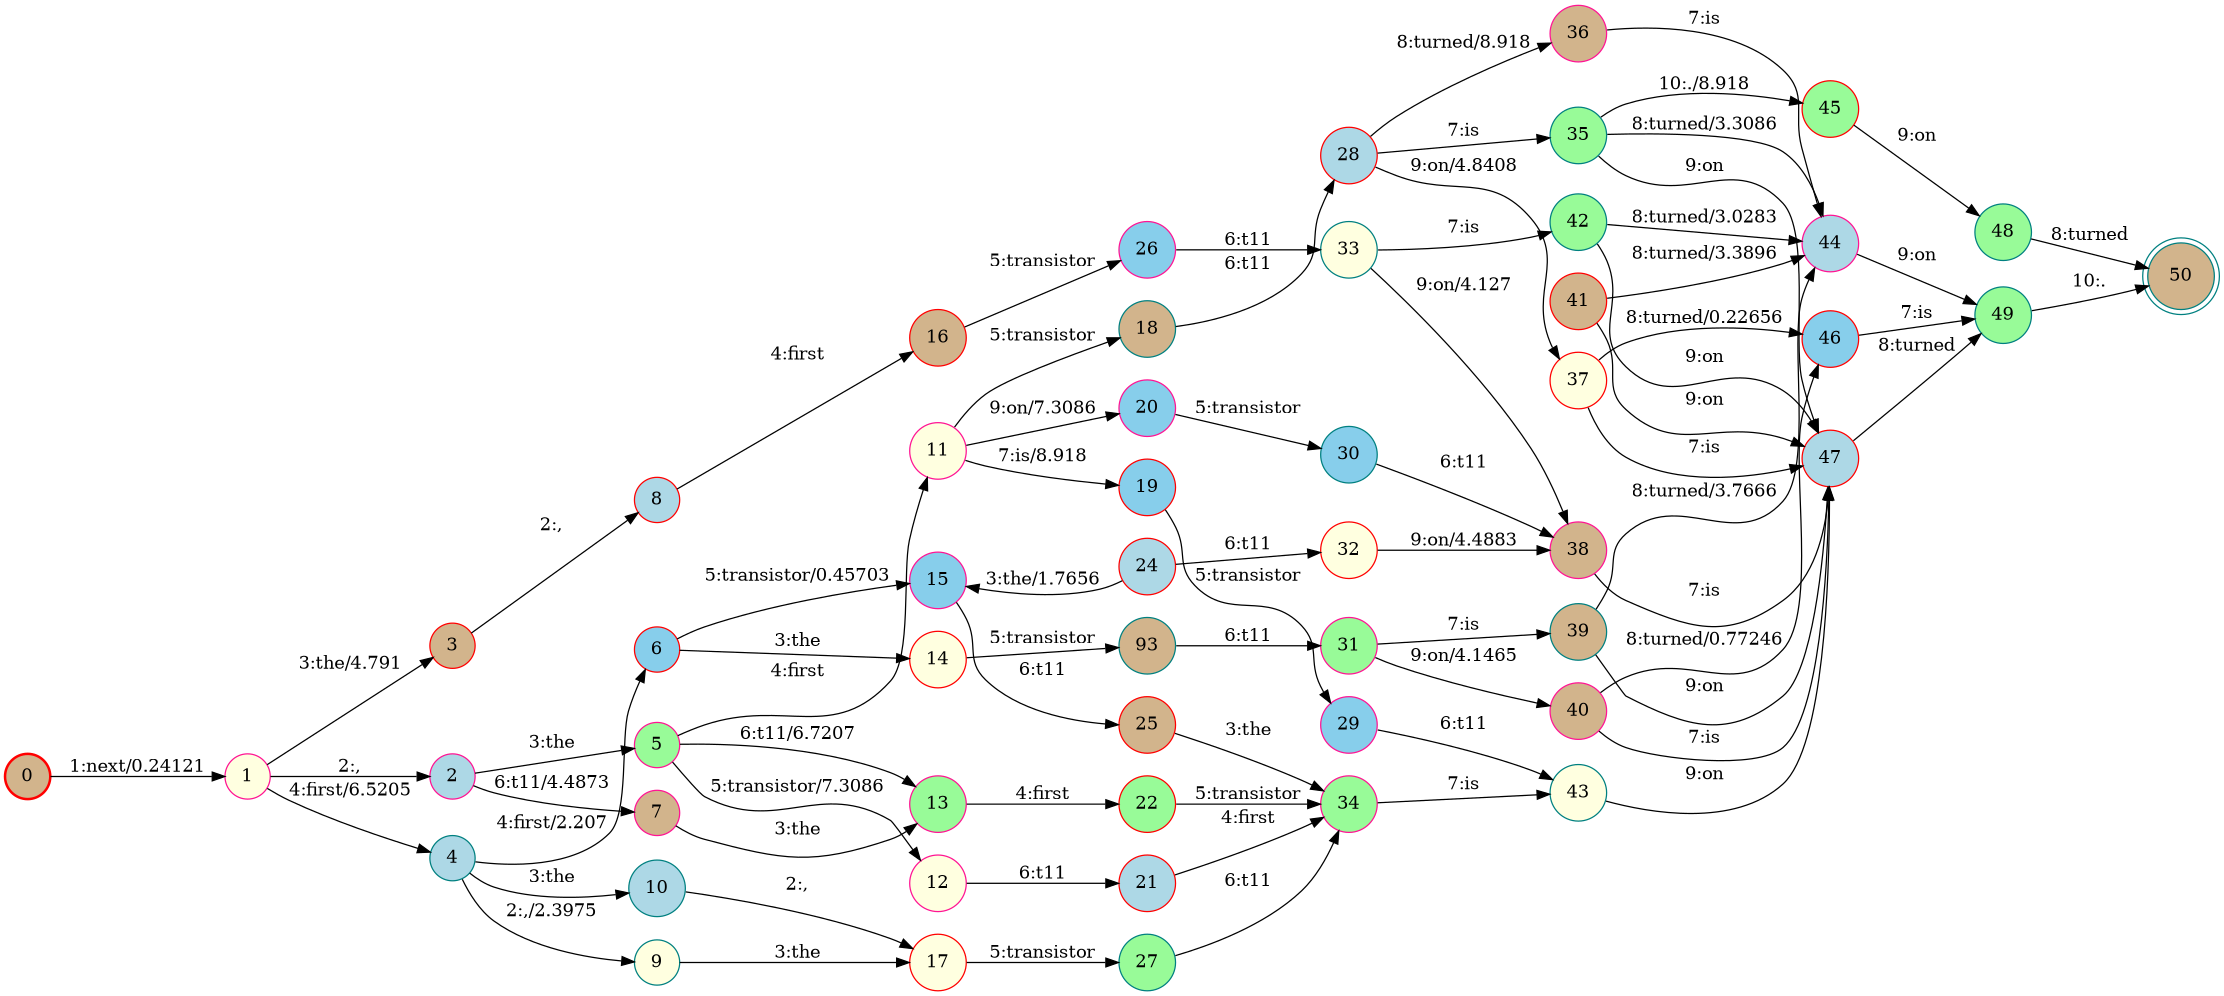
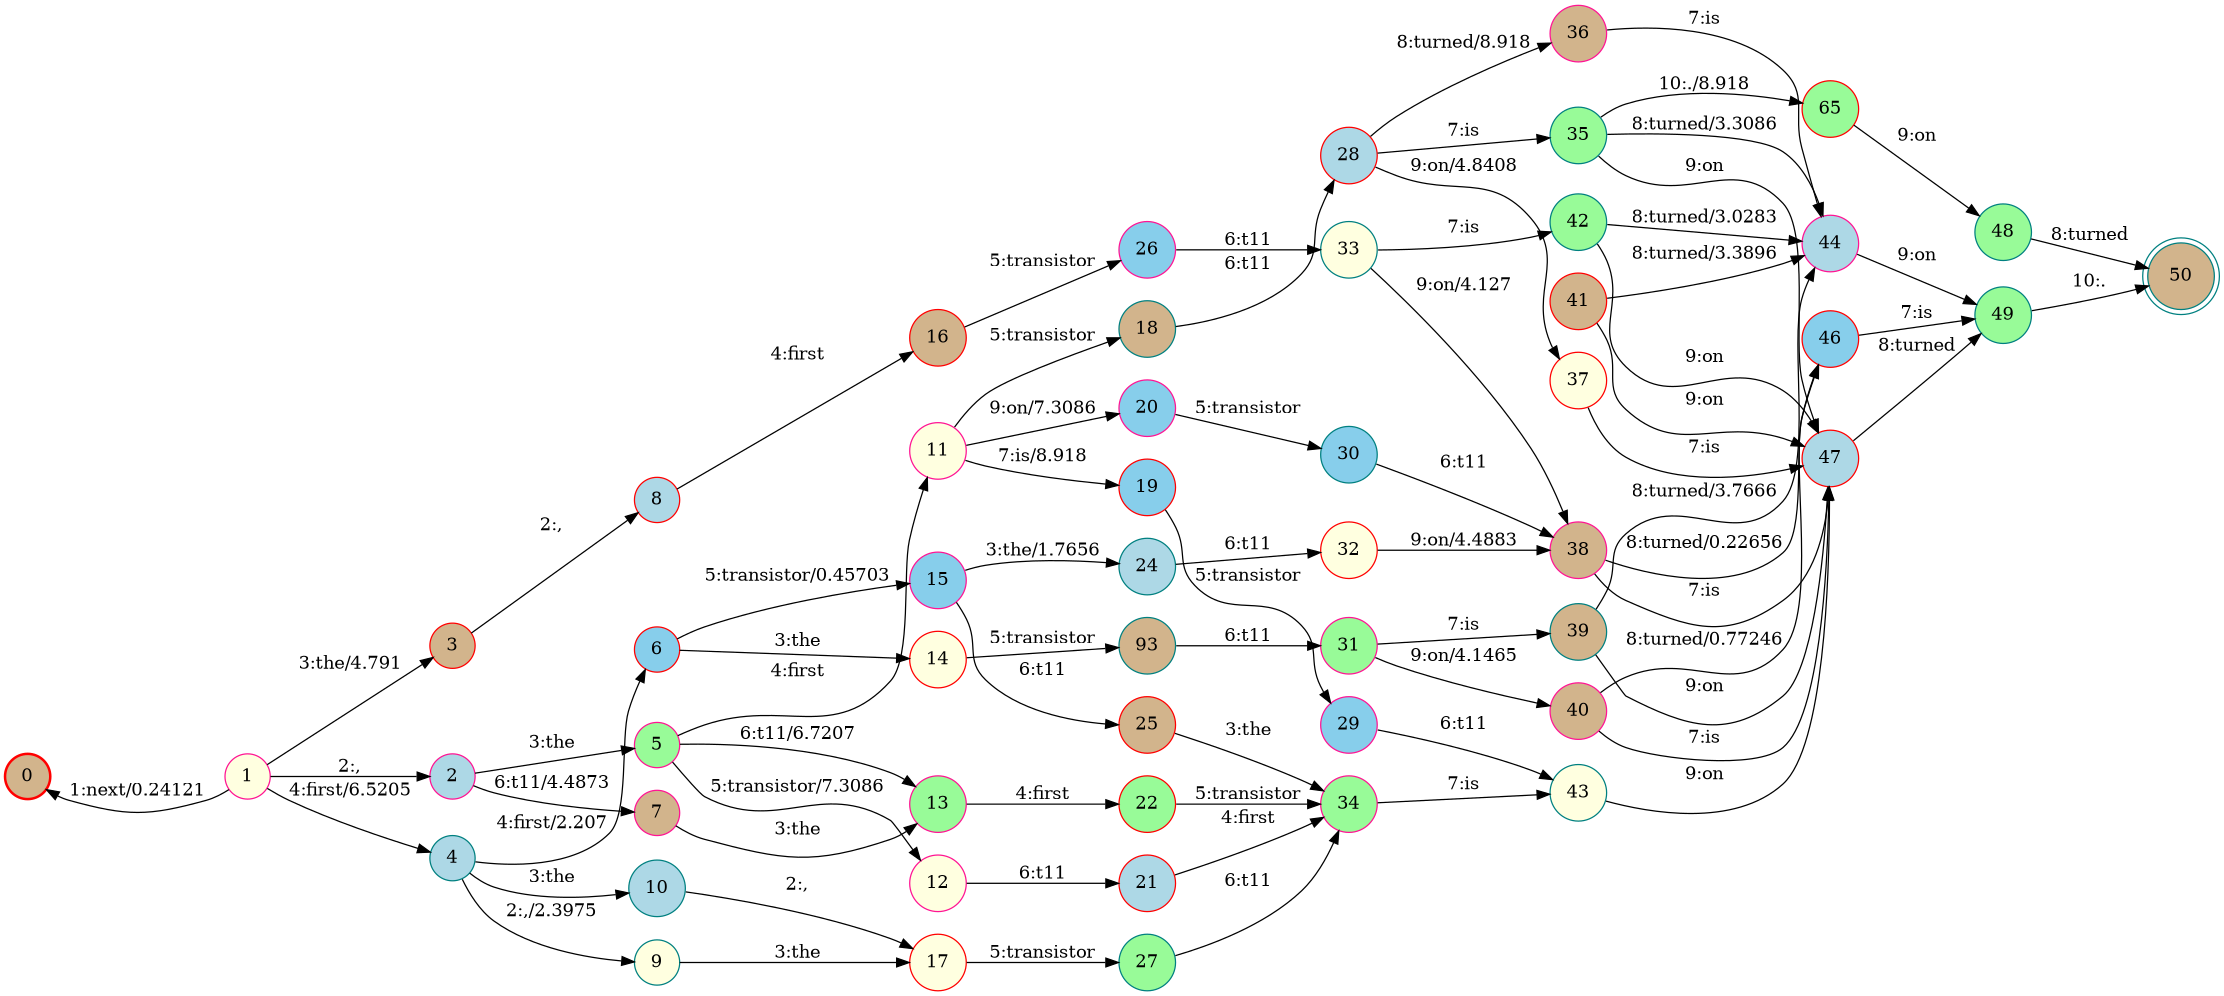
node "45": label "45" -> "65"
edge "37" -> "46": now "38" -> "46"
node "24": color red -> teal
edge "24" -> "15": reversed
edge "0" -> "1": reversed
